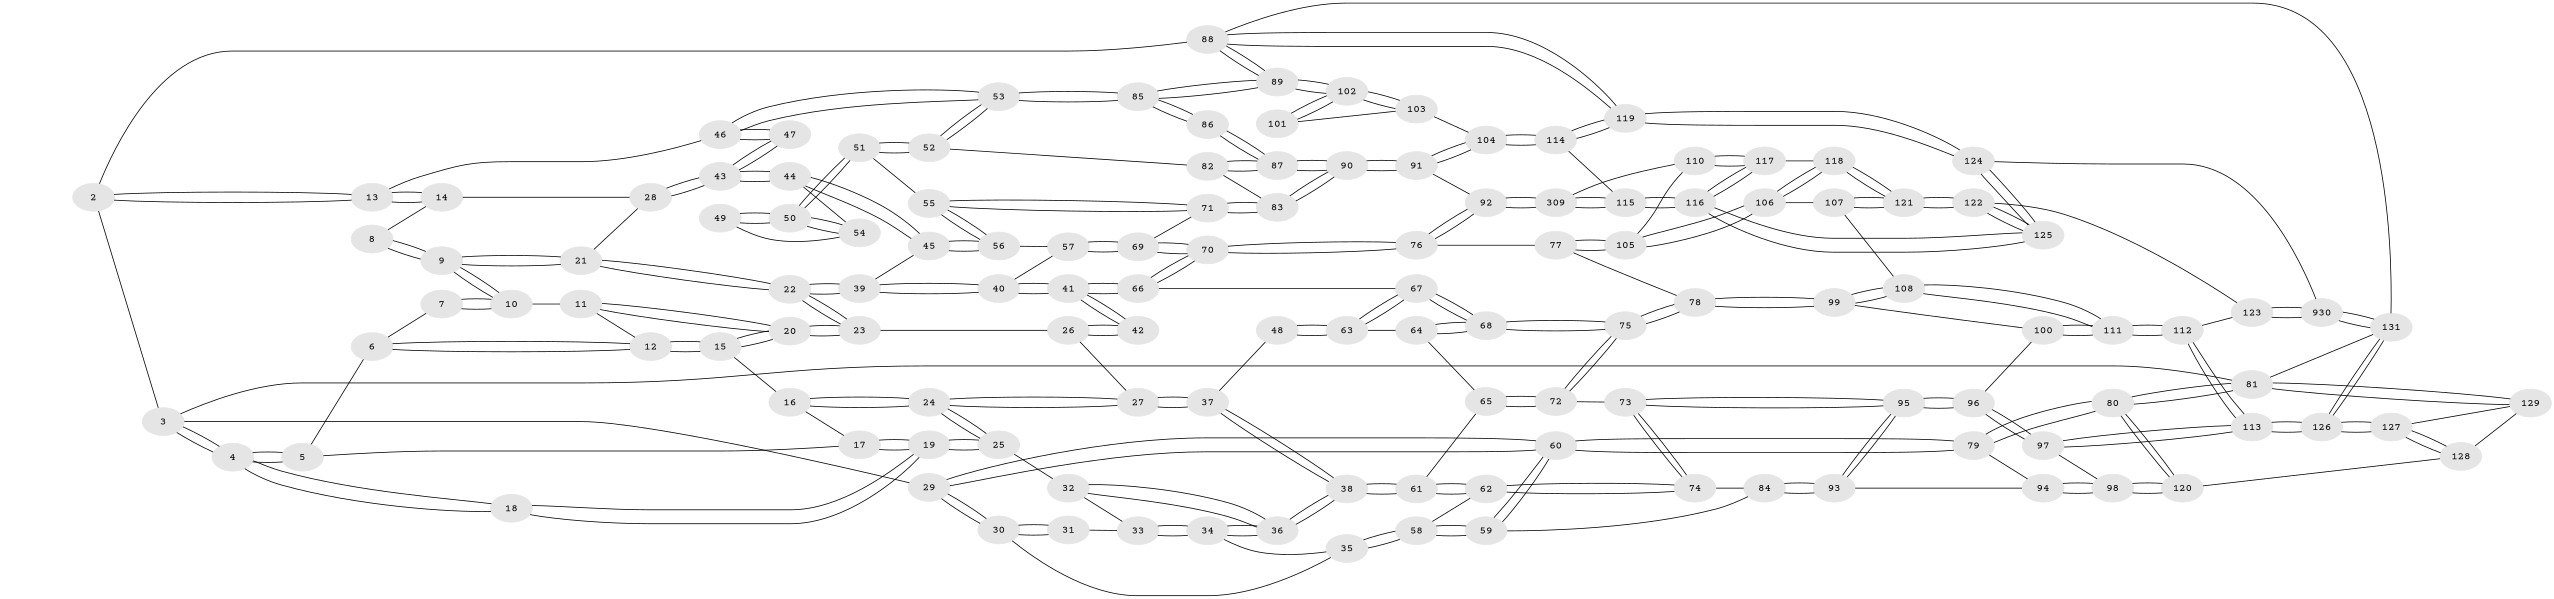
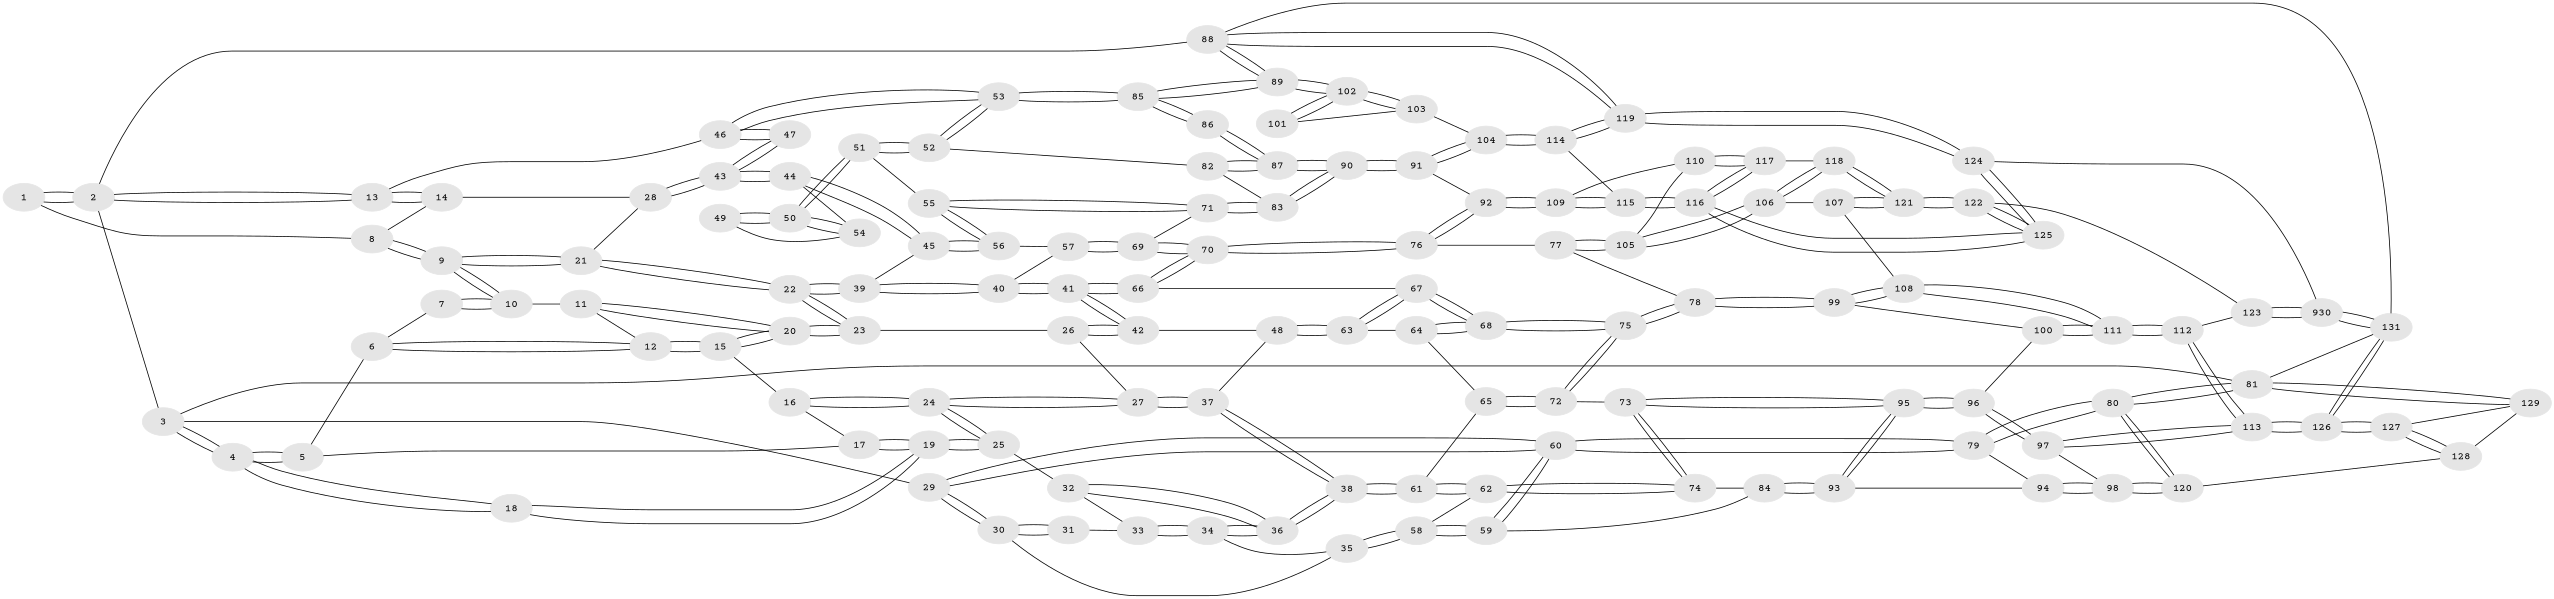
node "1": added
node "309": label "309" -> "109"
edge "42" -- "48": added
